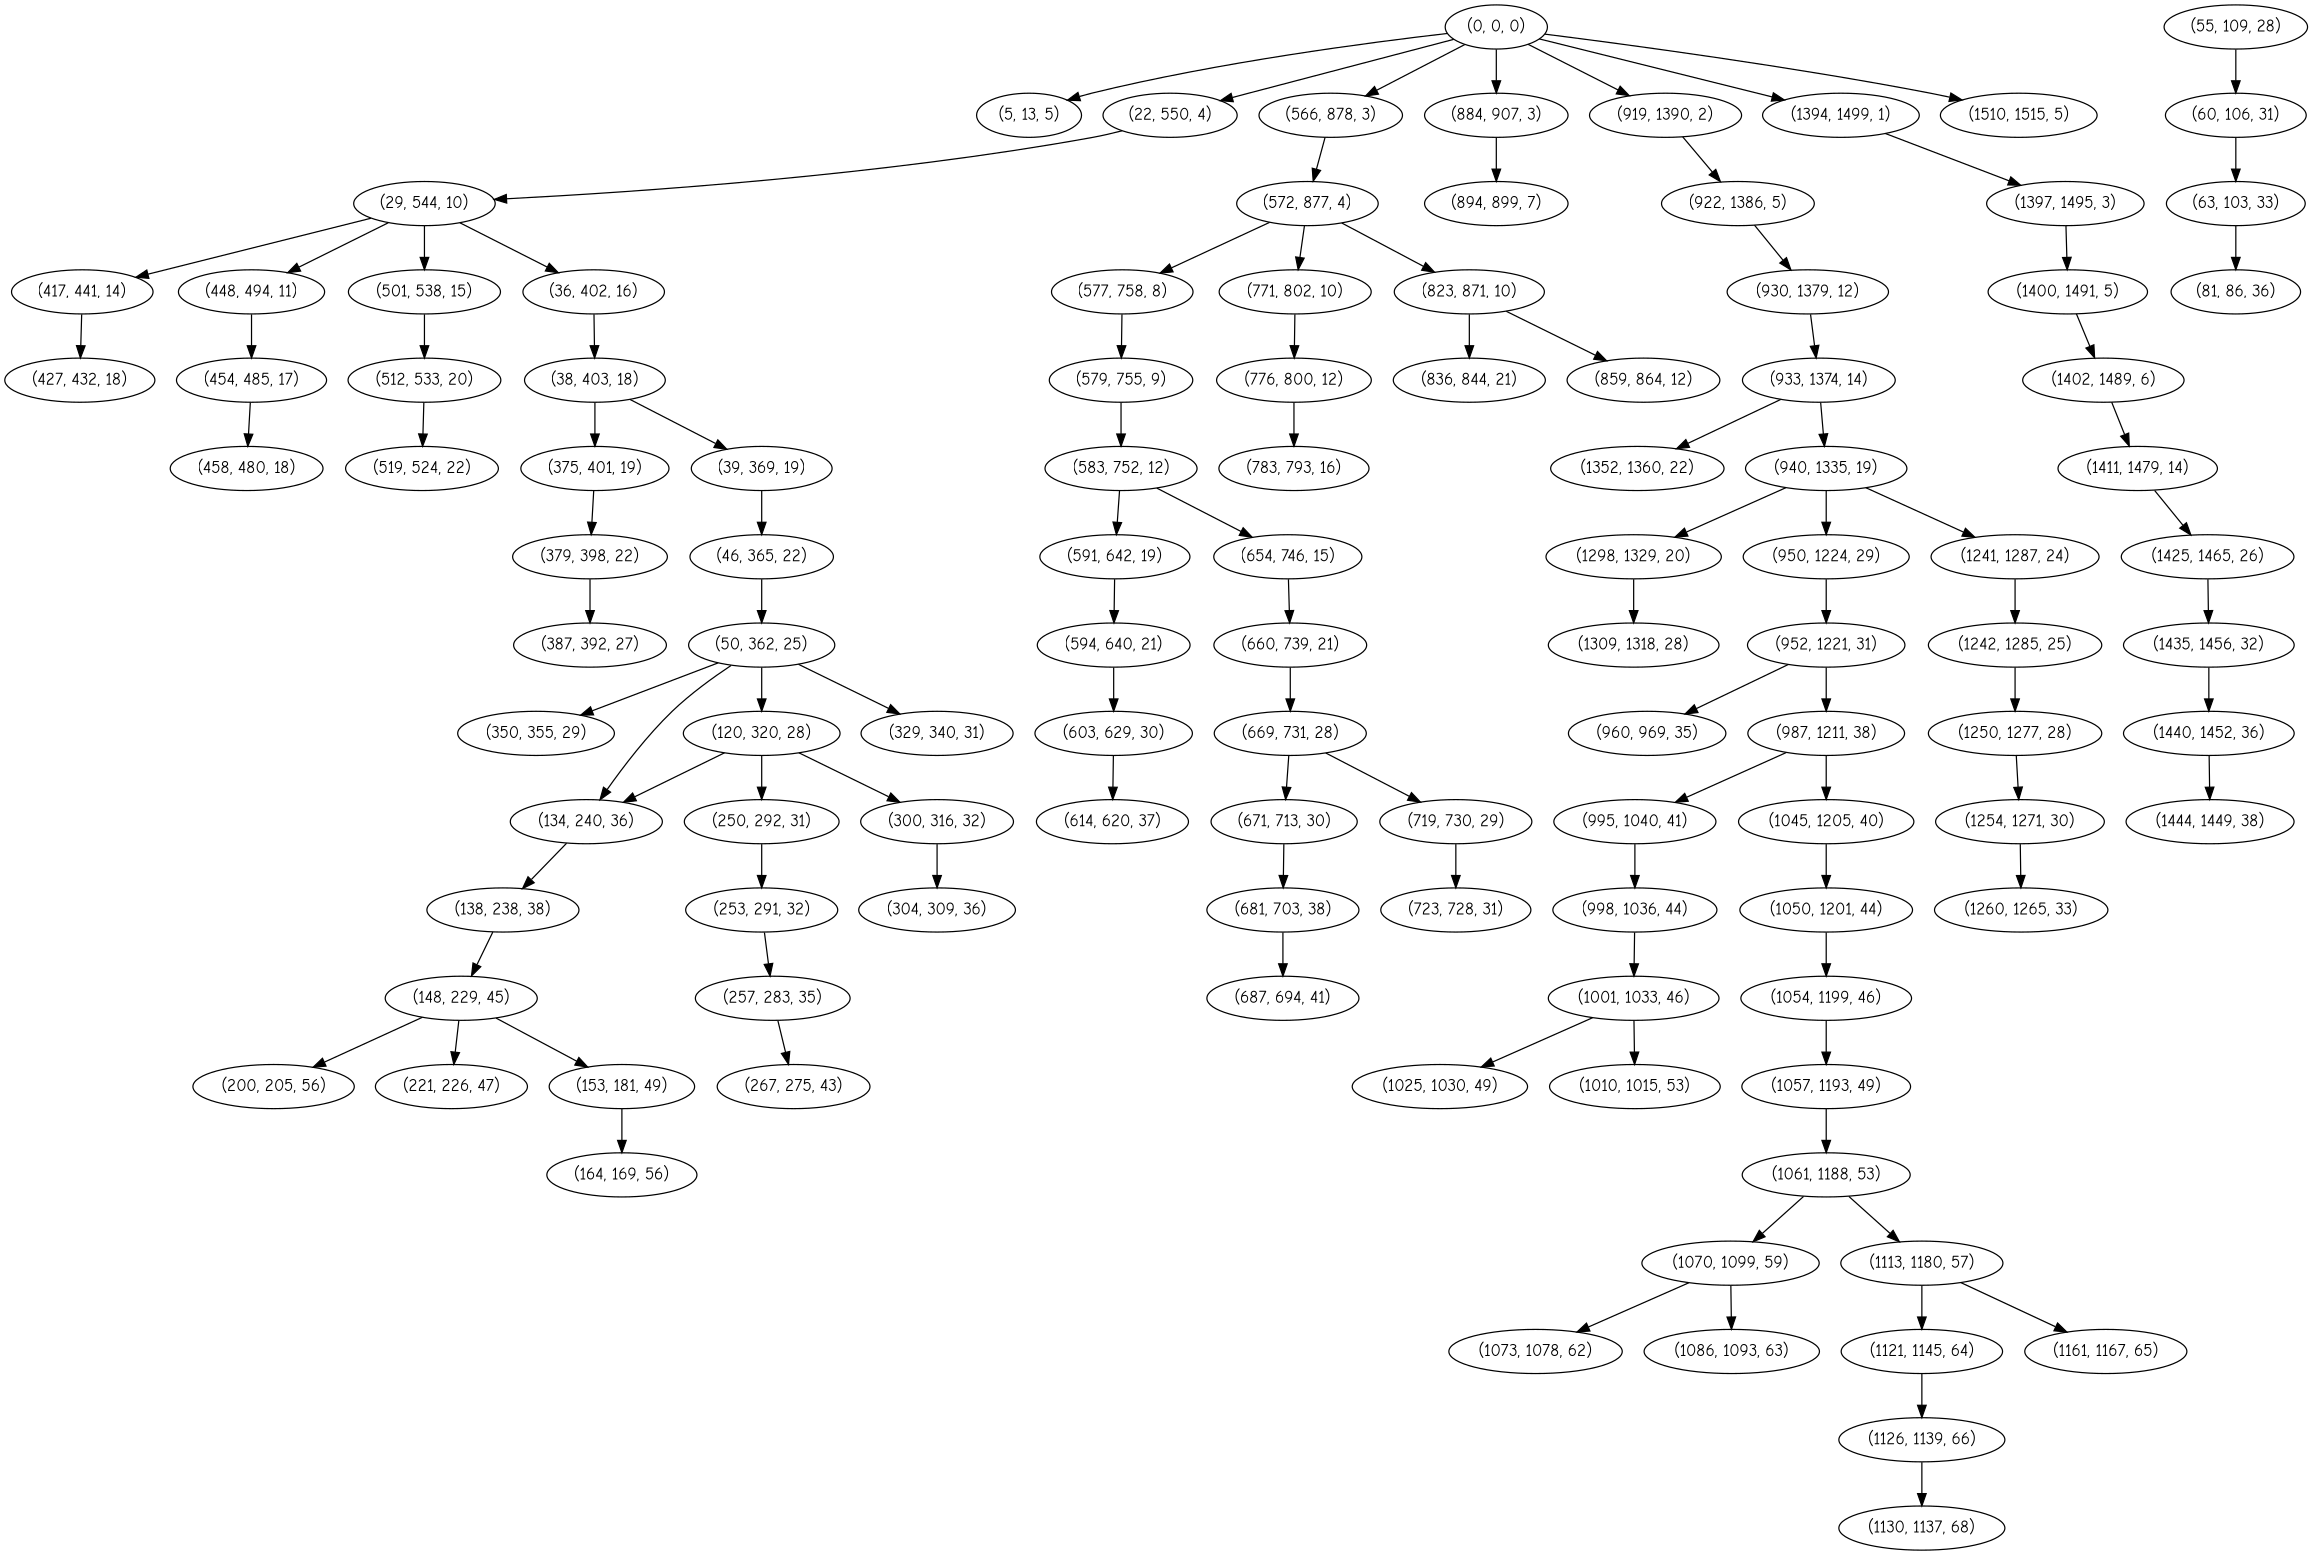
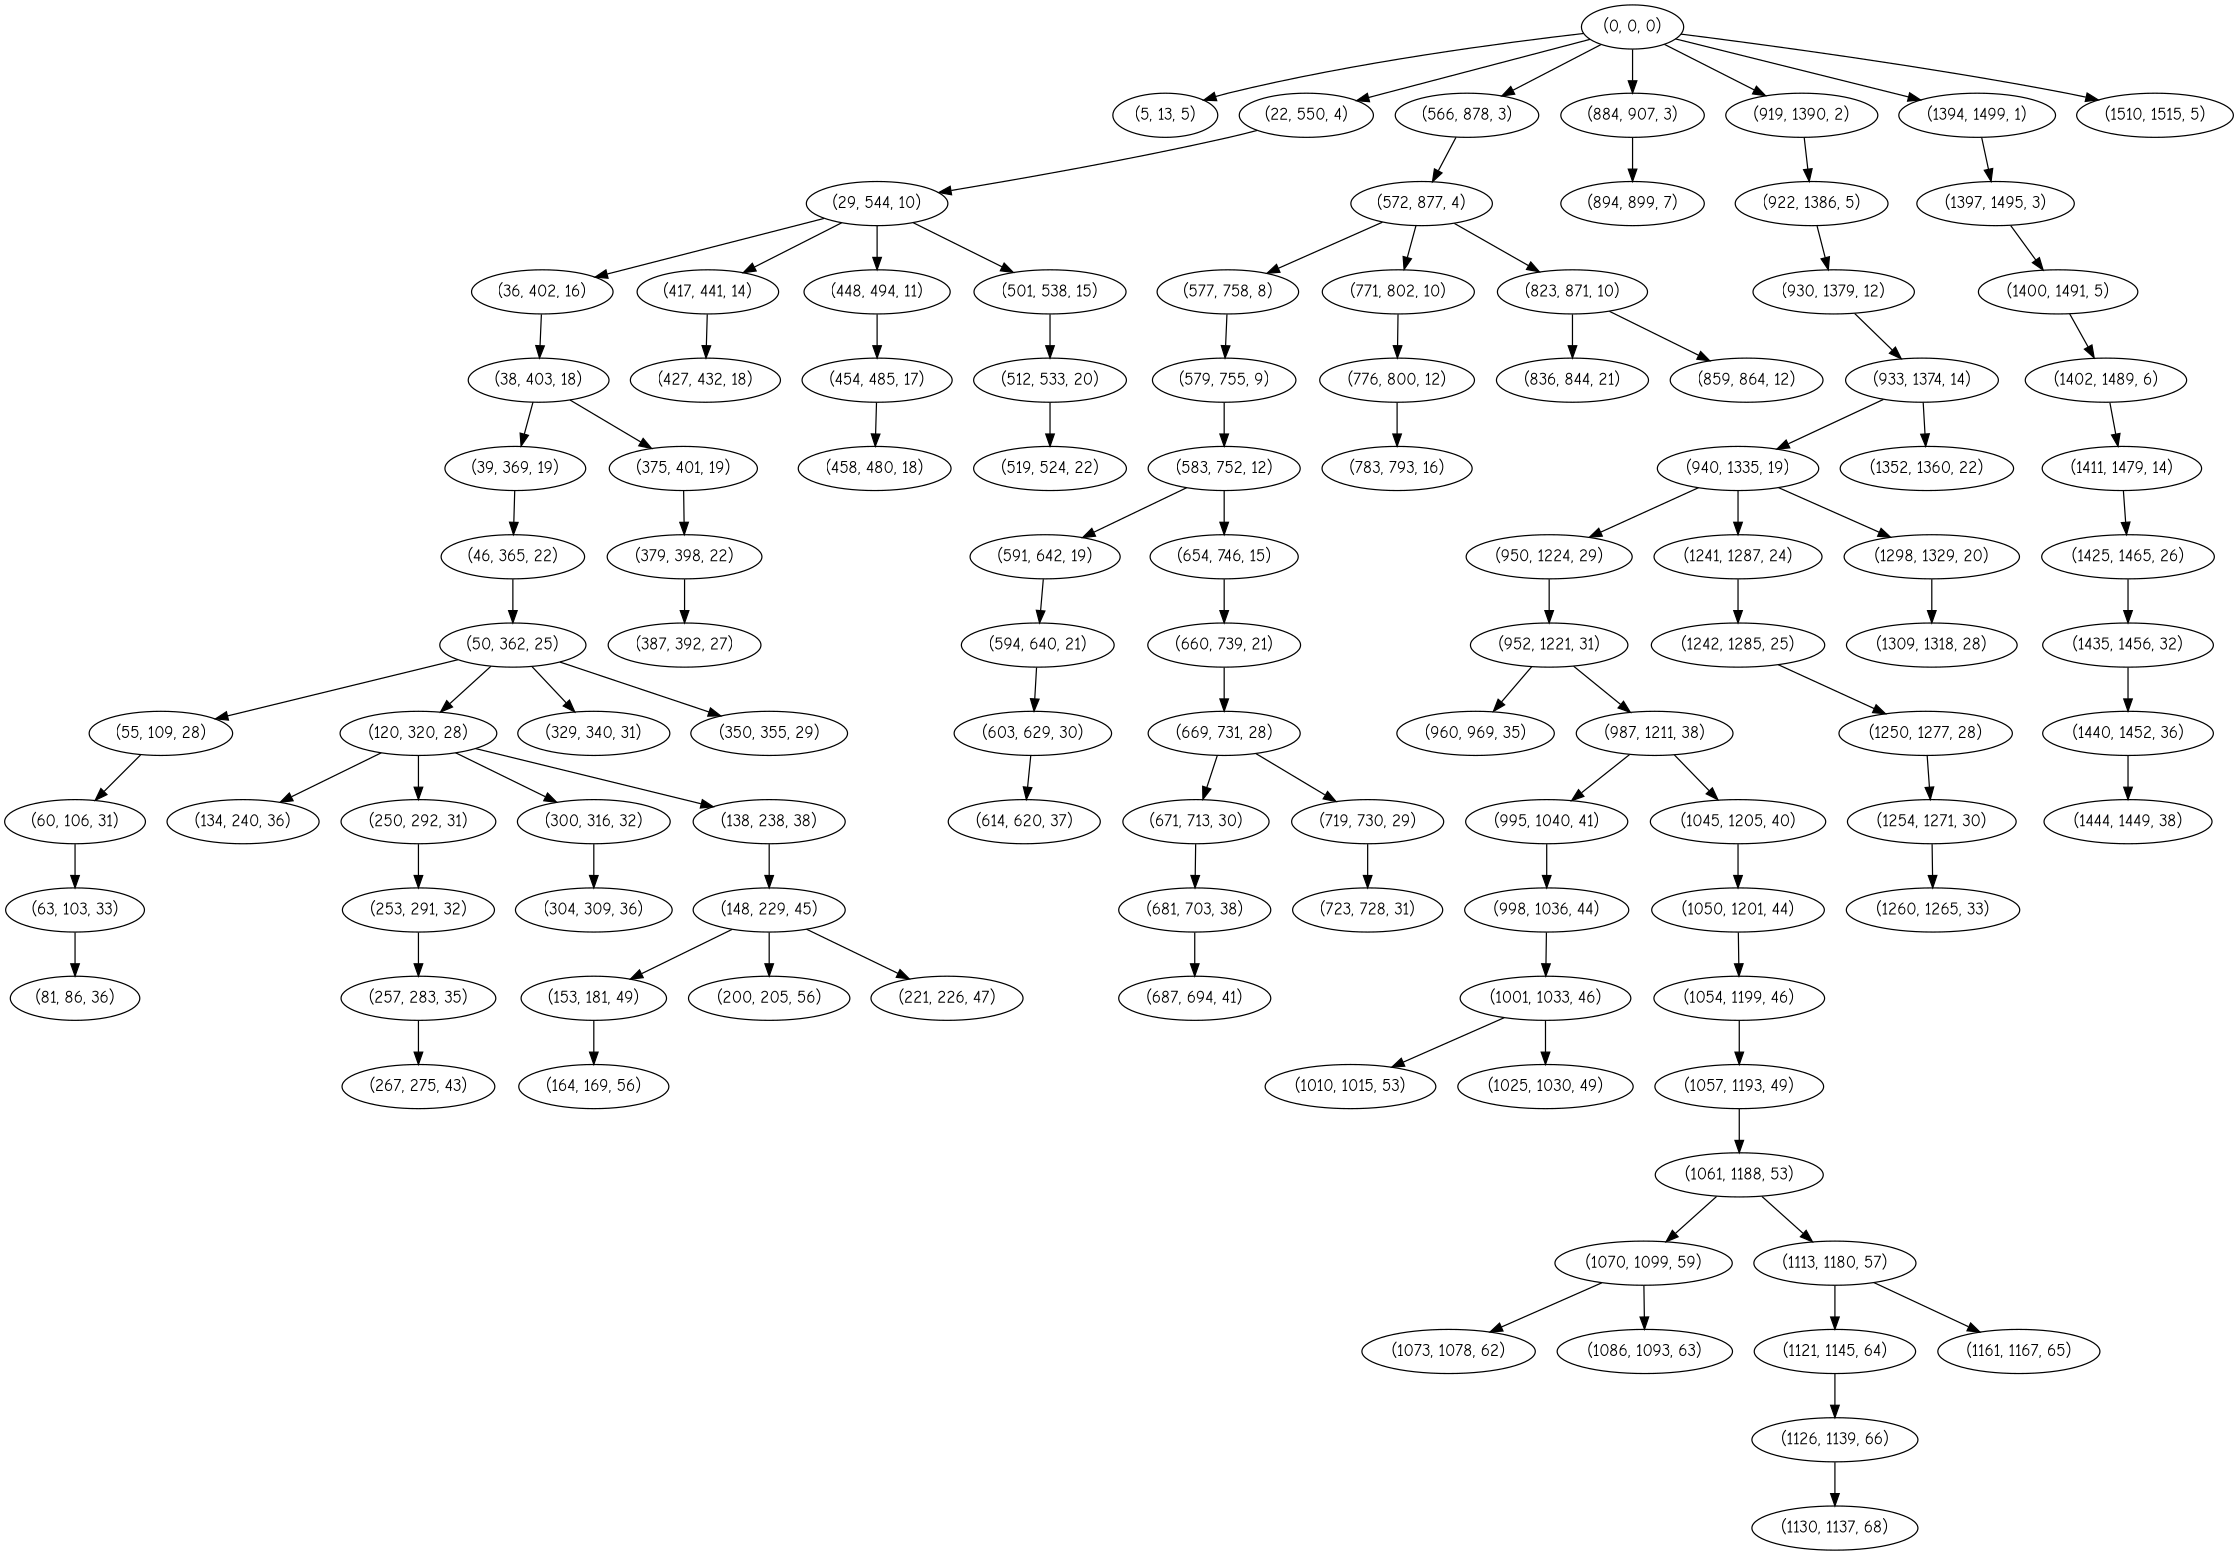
edge "(50, 362, 25)" -> "(134, 240, 36)": now "(50, 362, 25)" -> "(55, 109, 28)"
edge "(134, 240, 36)" -> "(138, 238, 38)": now "(120, 320, 28)" -> "(138, 238, 38)"
